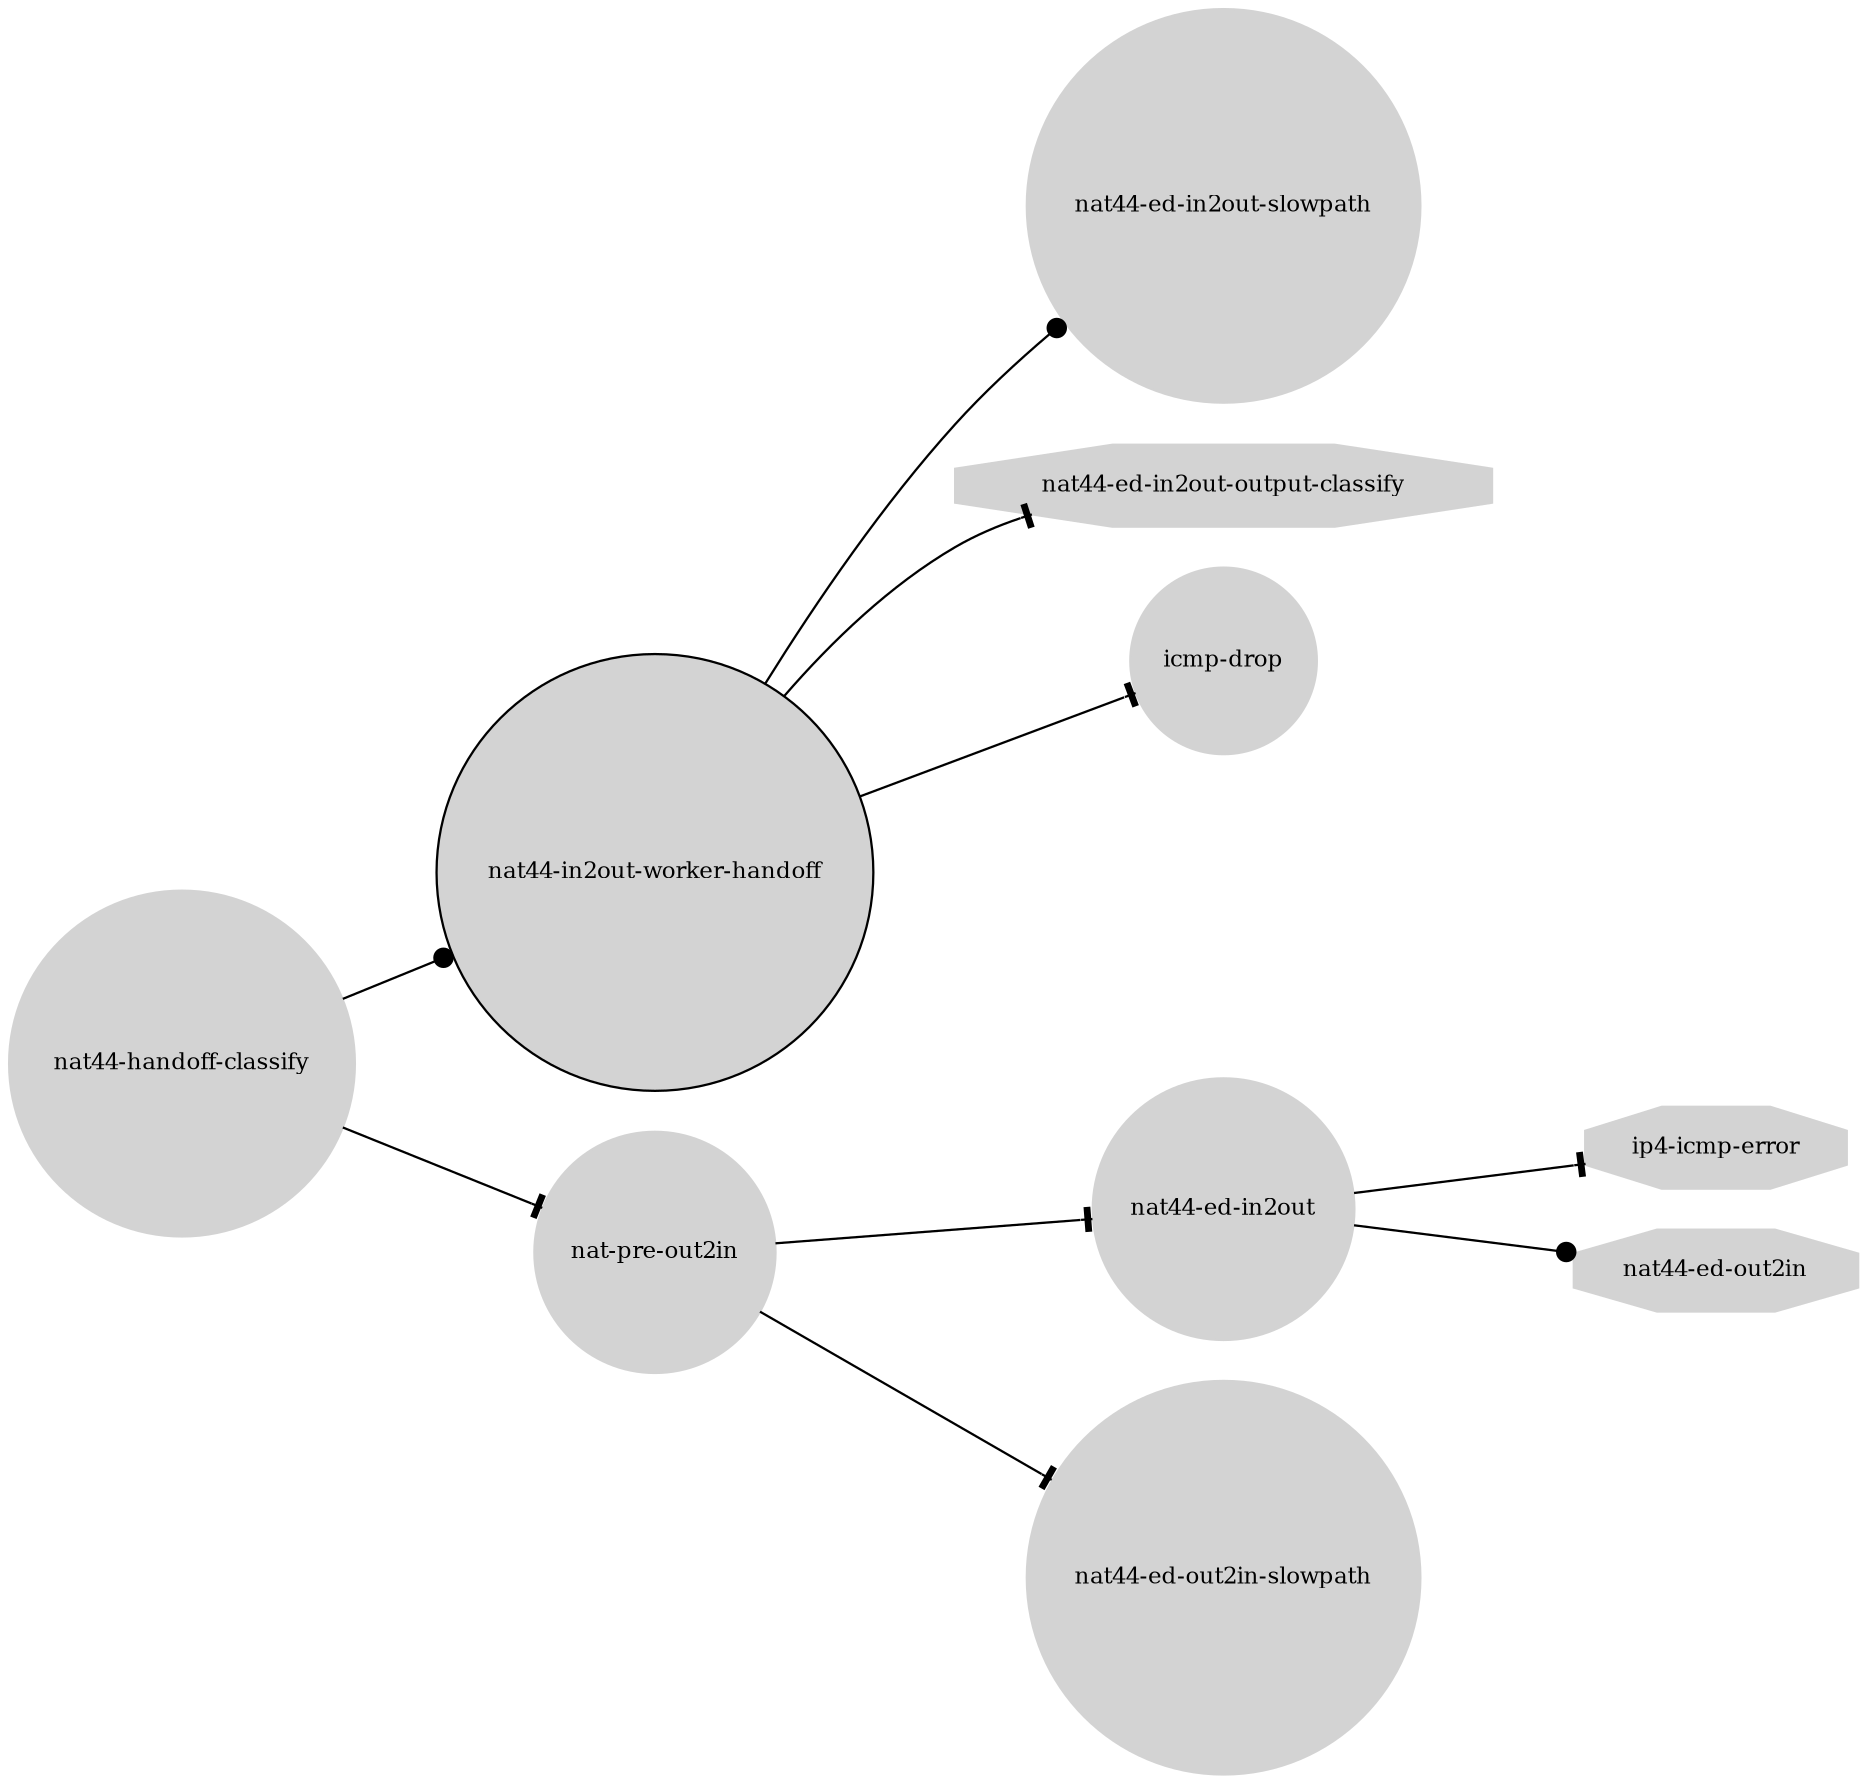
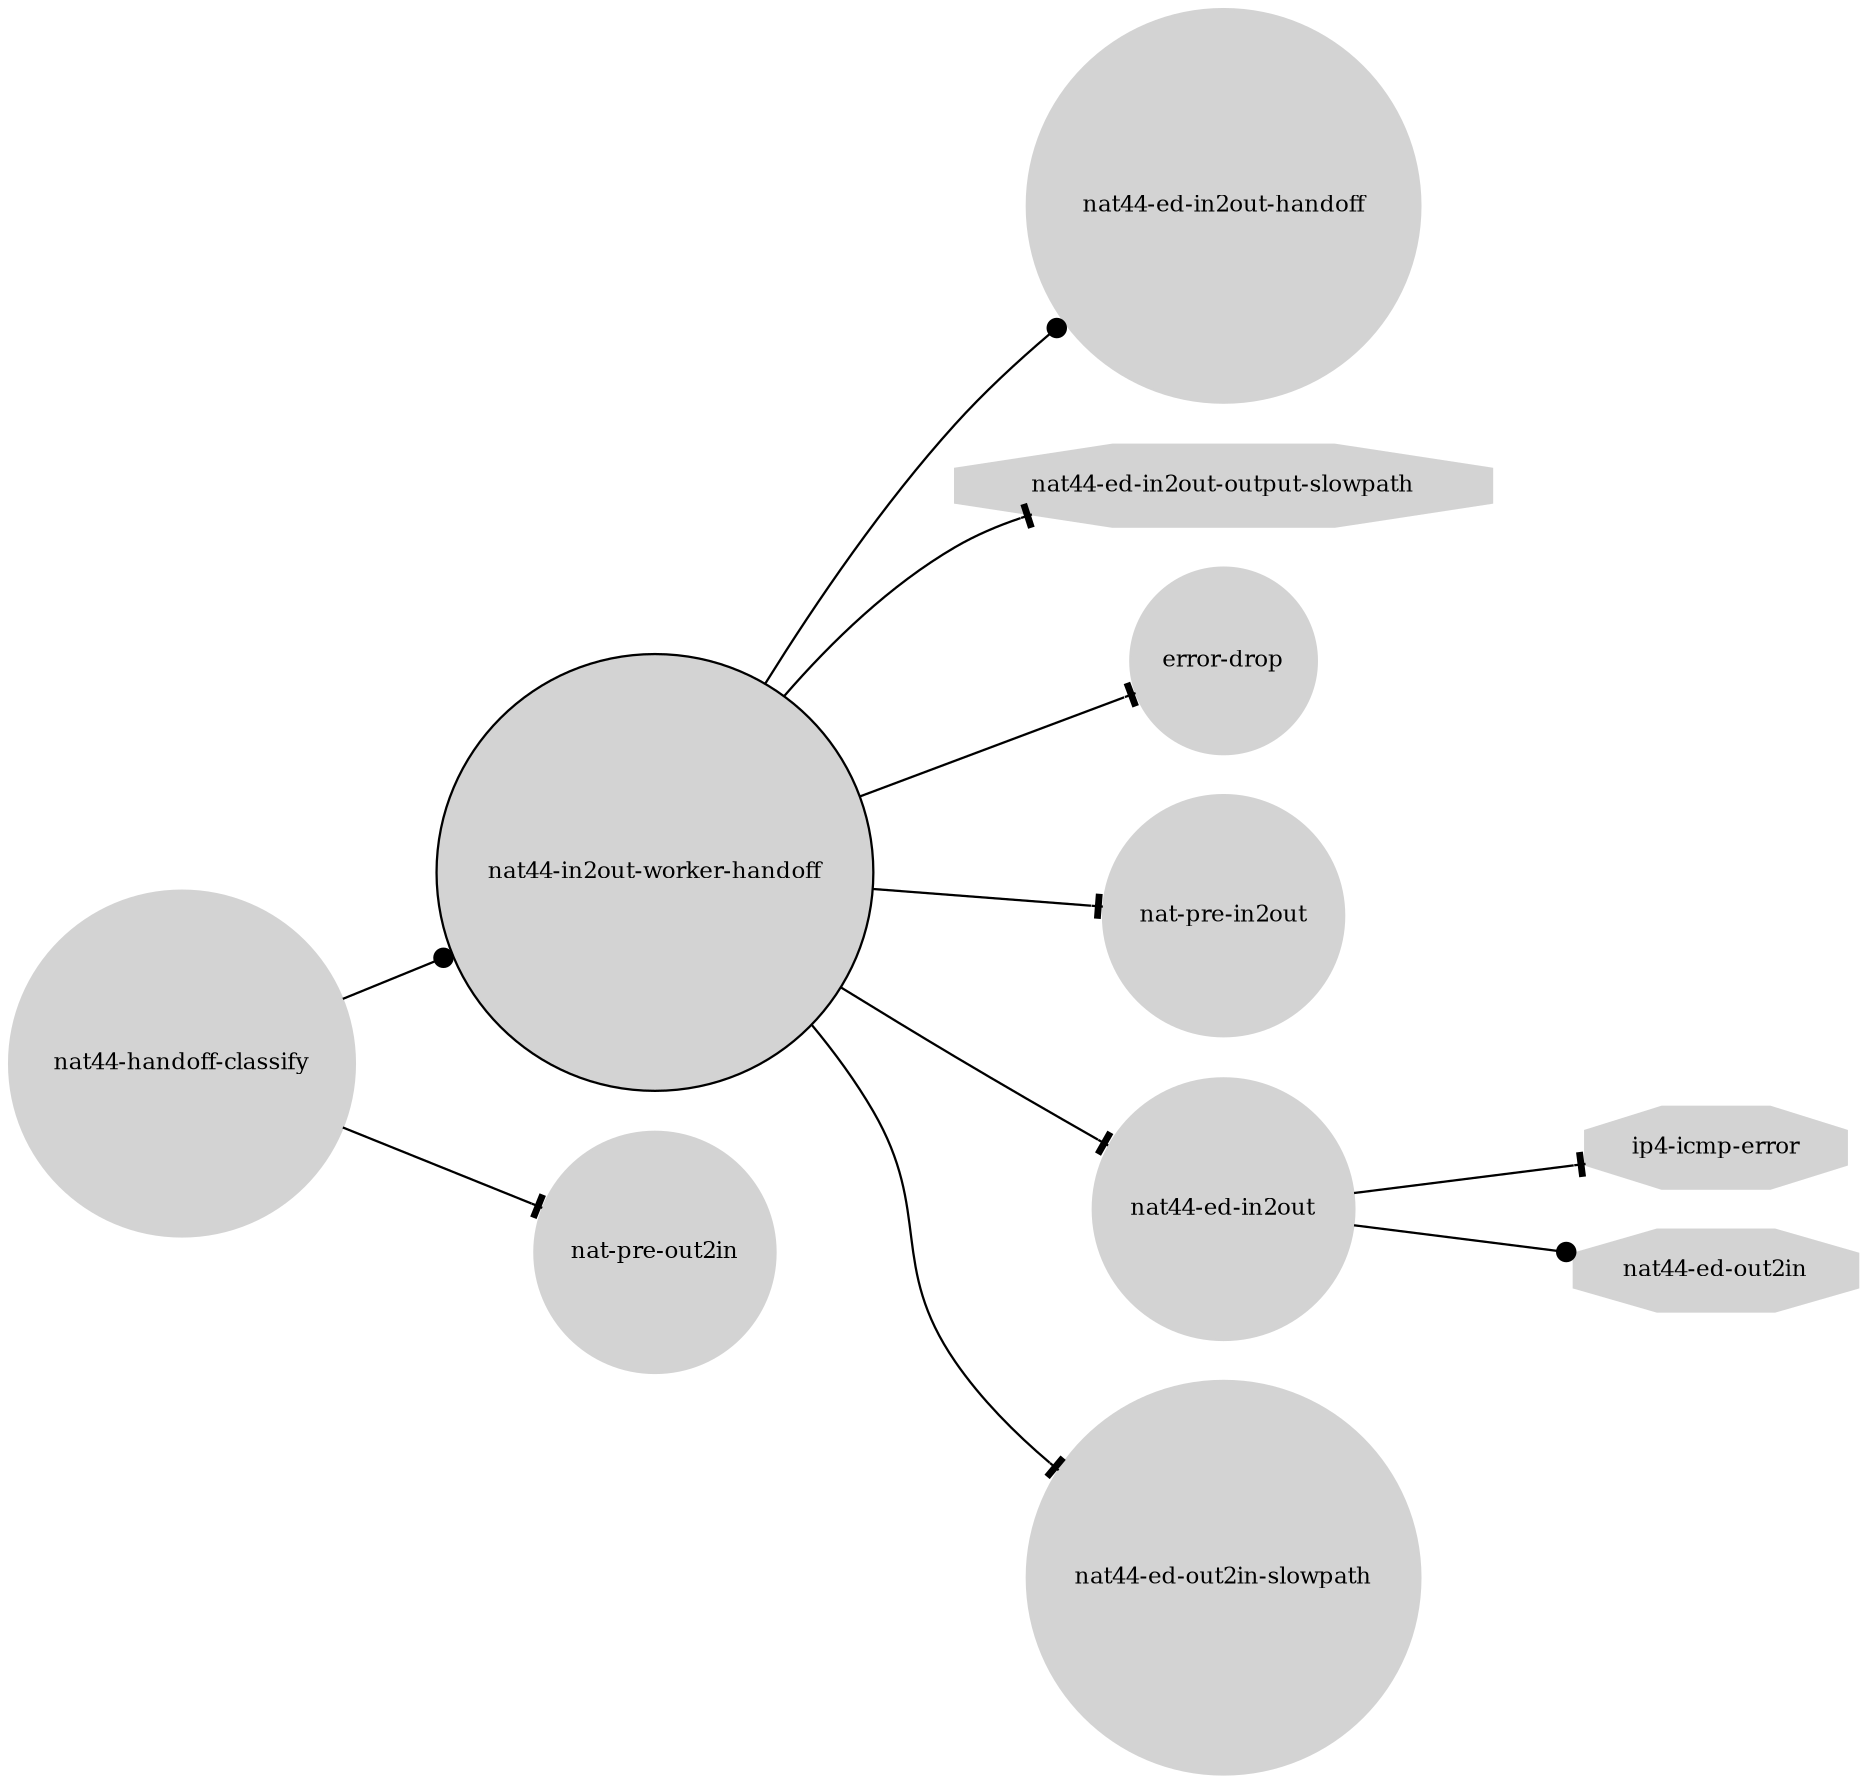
node "nat44-ed-in2out-slowpath": label "nat44-ed-in2out-slowpath" -> "nat44-ed-in2out-handoff"
node "nat44-ed-in2out-output-classify": label "nat44-ed-in2out-output-classify" -> "nat44-ed-in2out-output-slowpath"
node "icmp-drop": label "icmp-drop" -> "error-drop"
node "nat-pre-in2out": added
edge "nat-pre-out2in" -> "nat44-ed-in2out": now "nat44-in2out-worker-handoff" -> "nat44-ed-in2out"
edge "nat-pre-out2in" -> "nat44-ed-out2in-slowpath": now "nat44-in2out-worker-handoff" -> "nat44-ed-out2in-slowpath"
